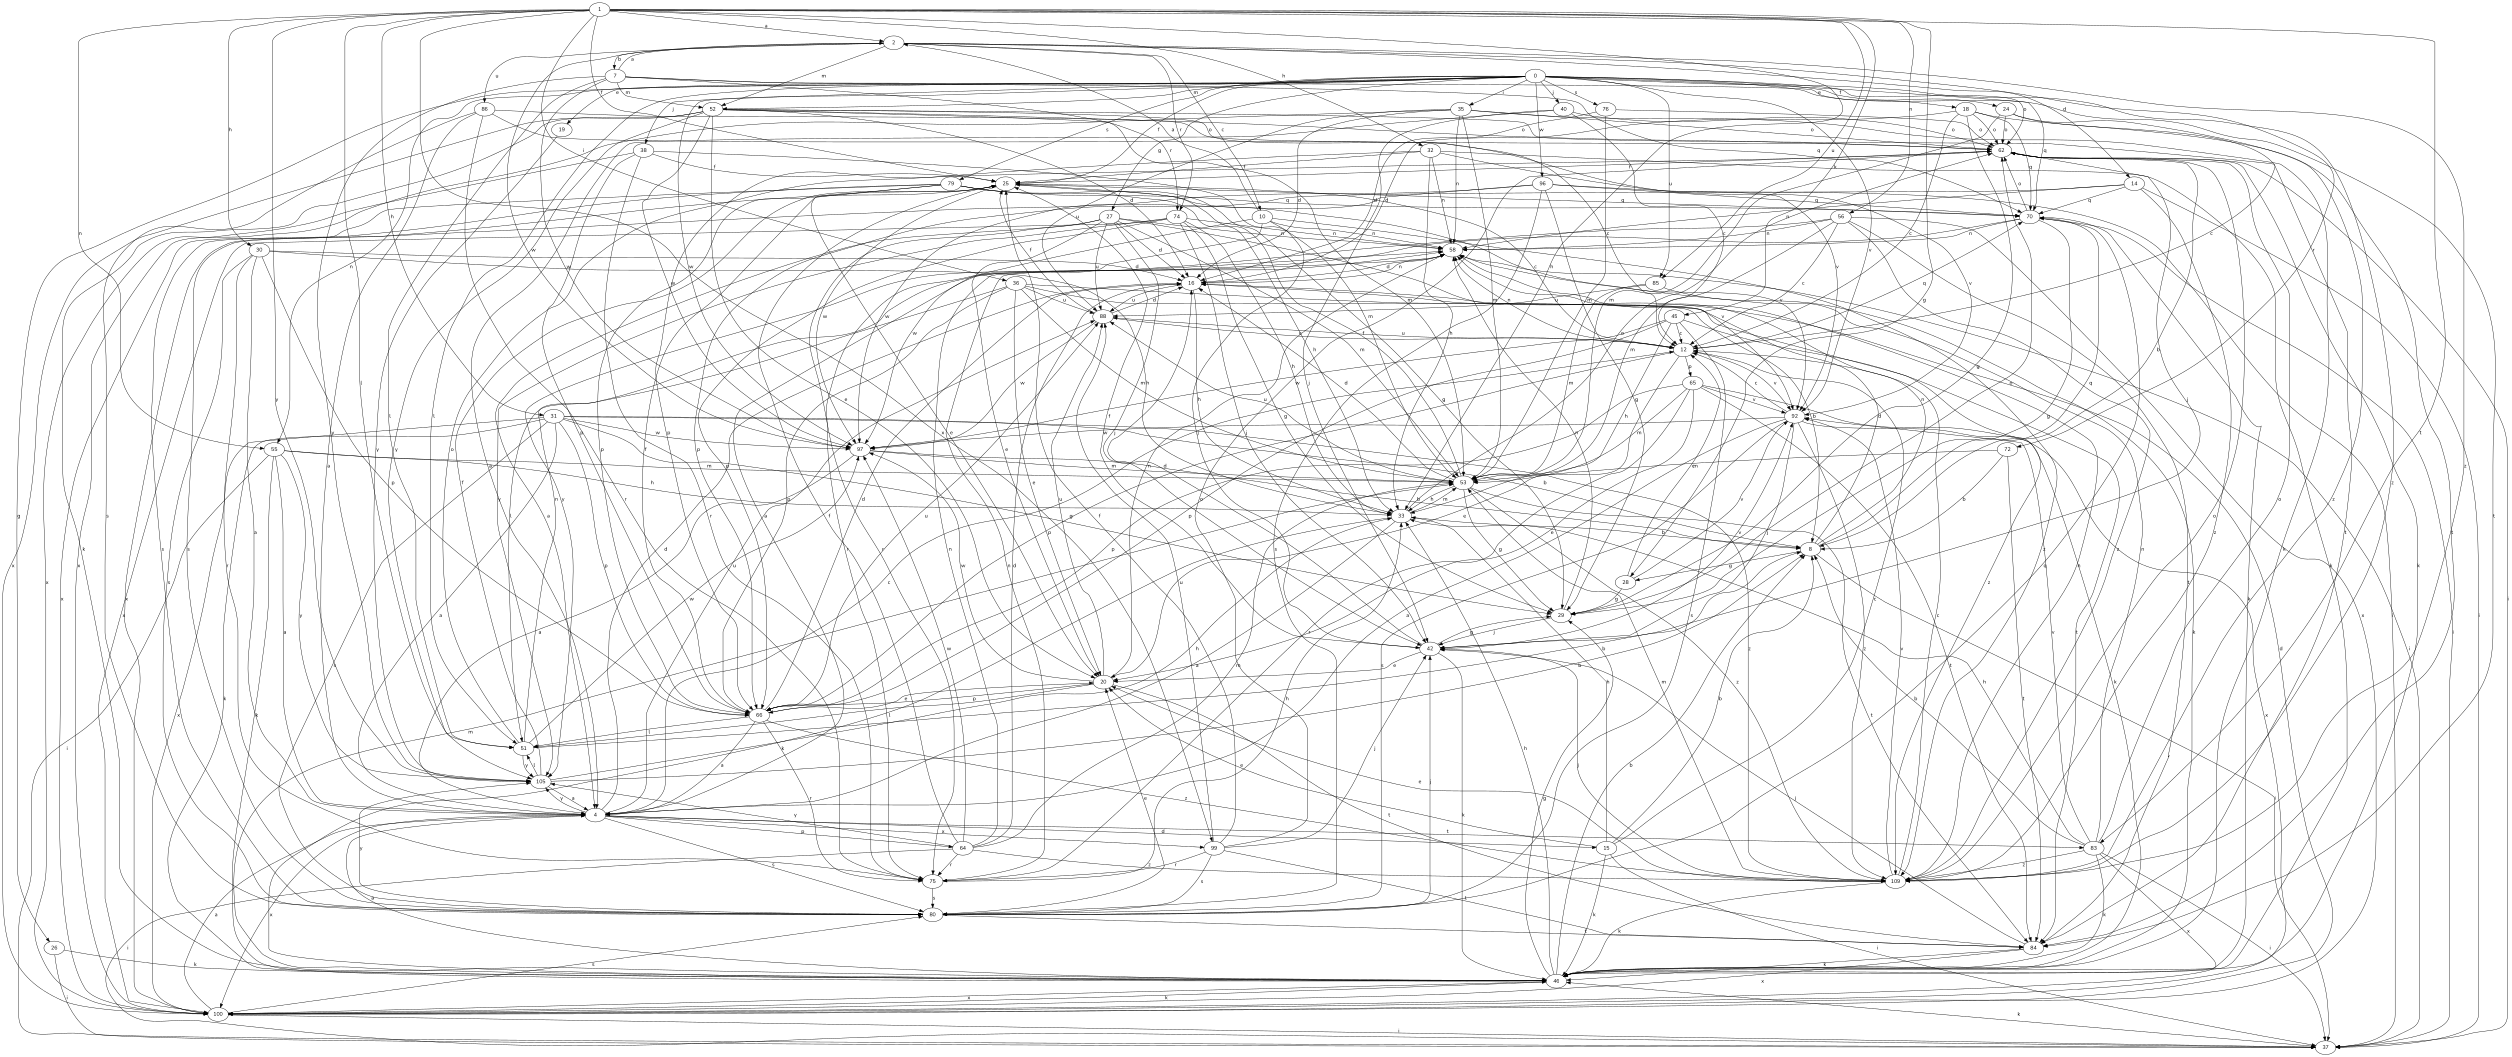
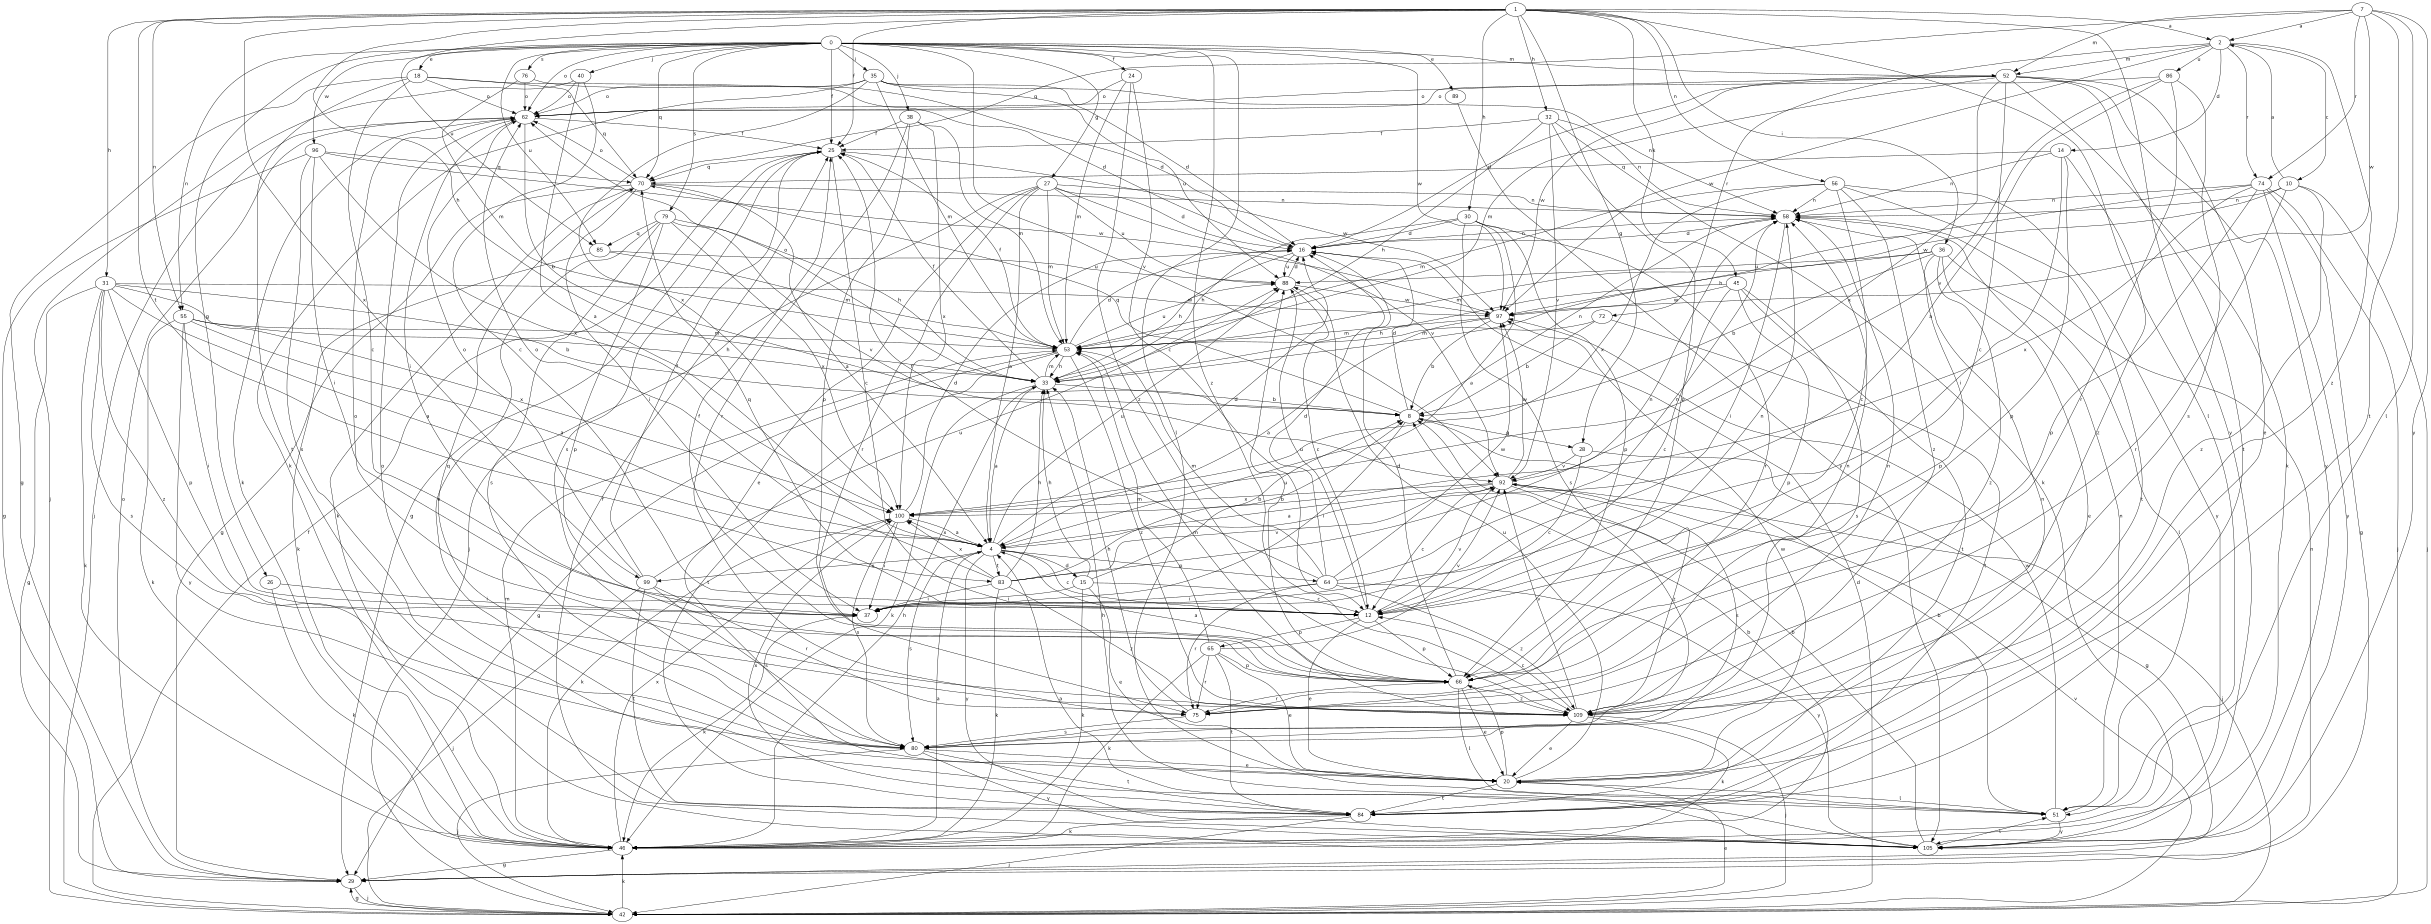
edge "2" -> "7": removed, label "b"
node "19": label "19" -> "89"
edge "79" -> "70": now "79" -> "85"
edge "88" -> "25": now "33" -> "25"
